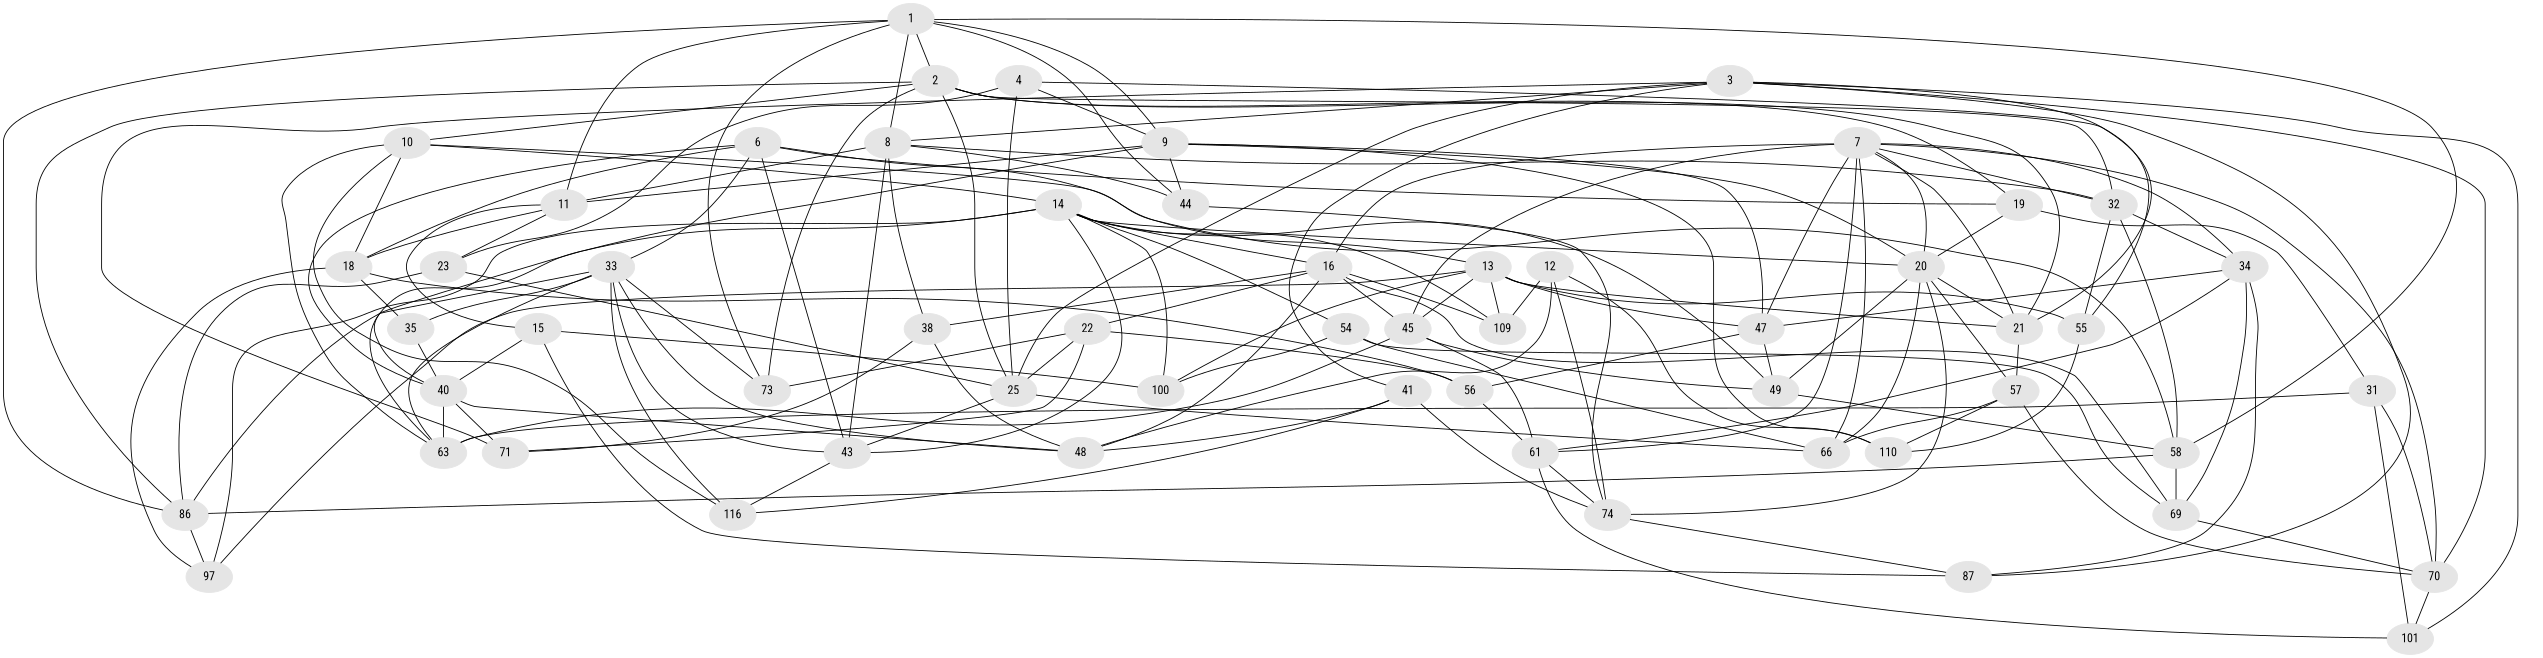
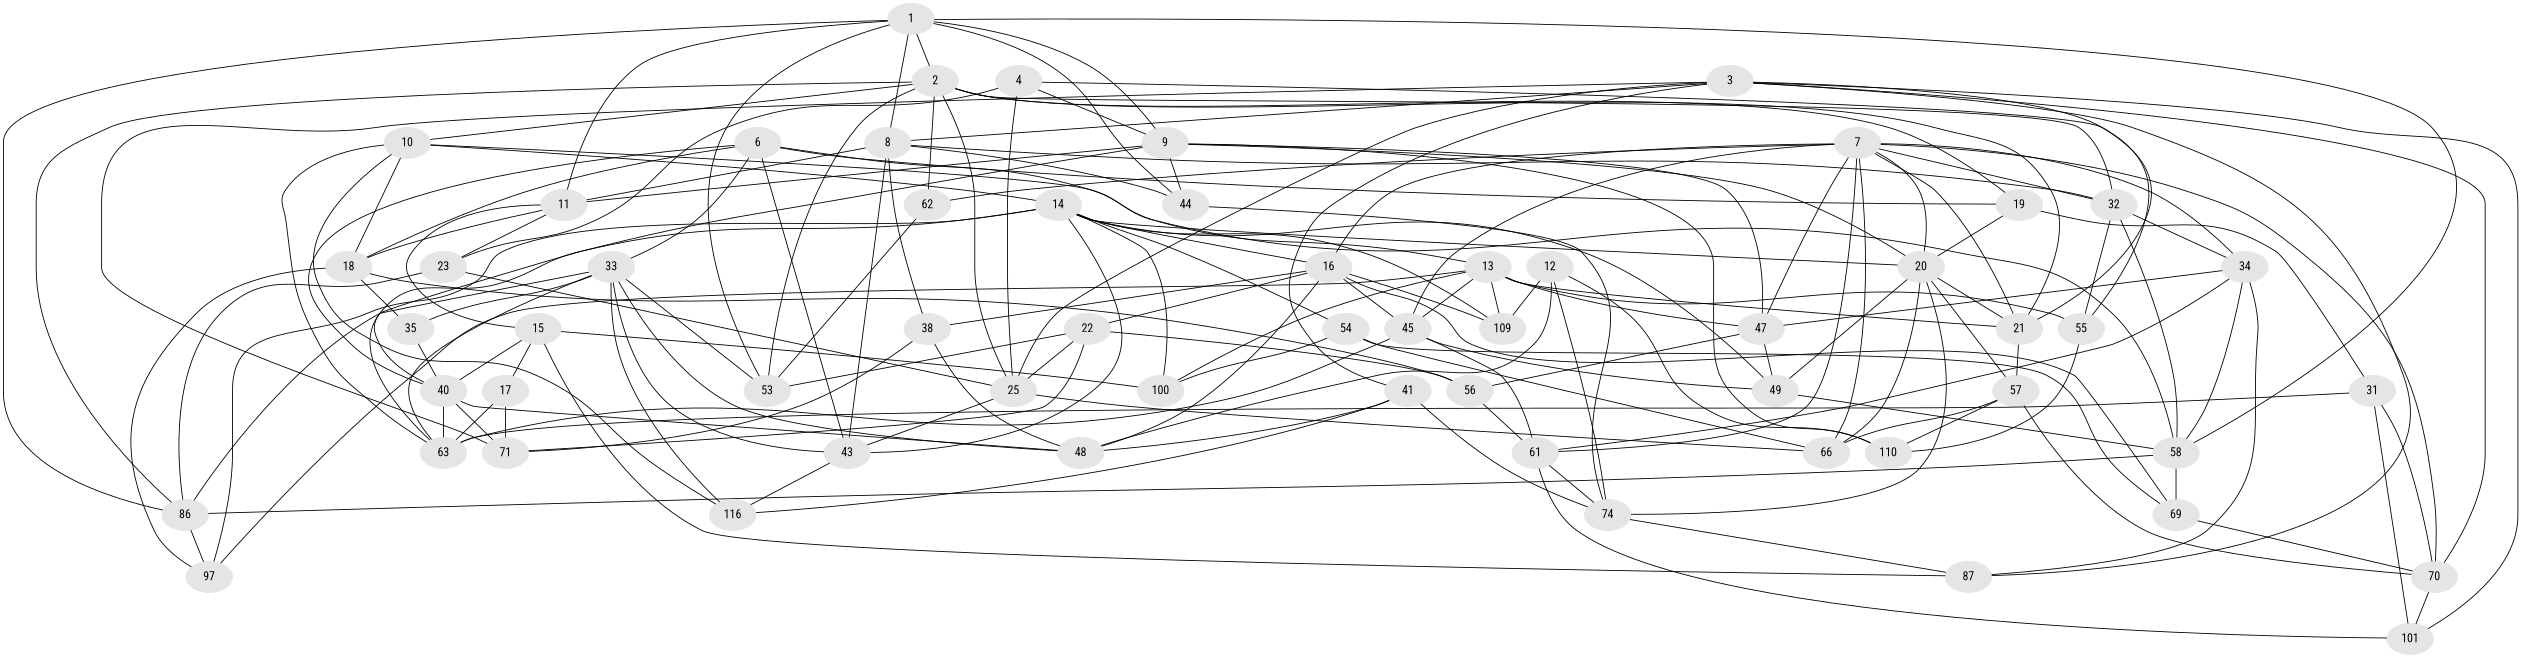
node "62": added
node "17": added
node "73": label "73" -> "53"
edge "34" -- "69": now "34" -- "58"
